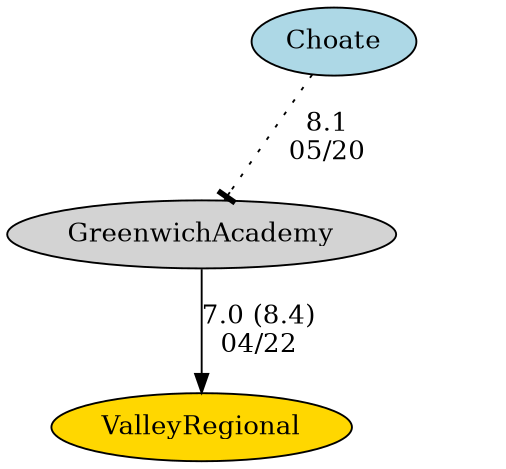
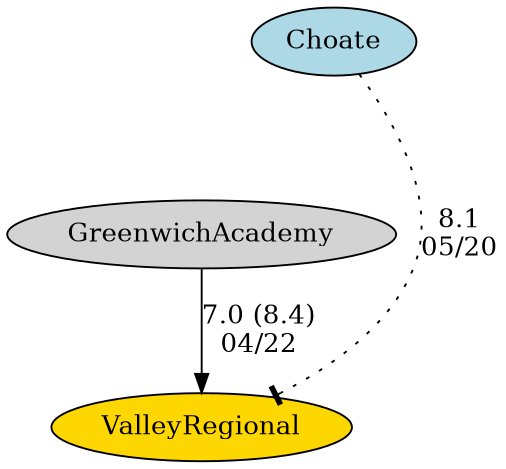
edge "Choate" -> "GreenwichAcademy": now "Choate" -> "ValleyRegional"
